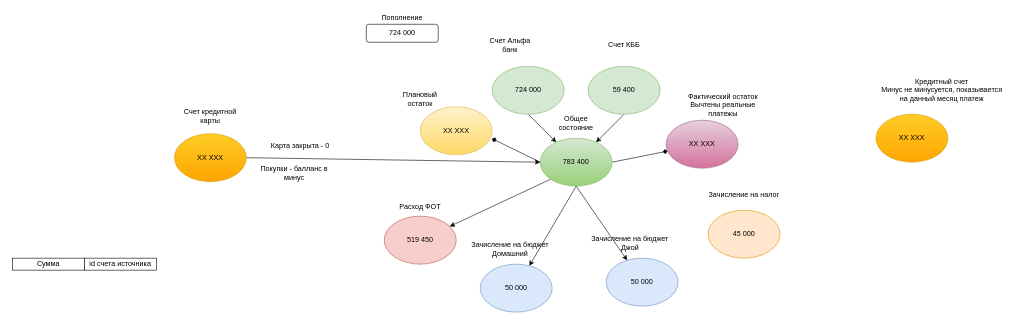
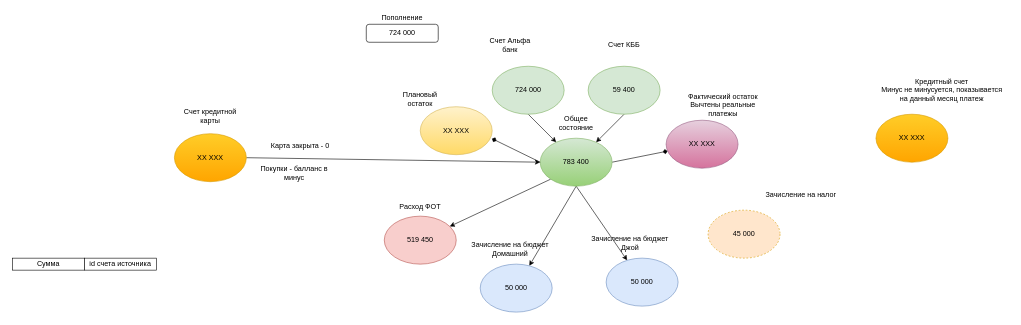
node "Зачисление на налог": moved (744, 195) -> (801, 195)
node "45 000": style solid -> dashed
